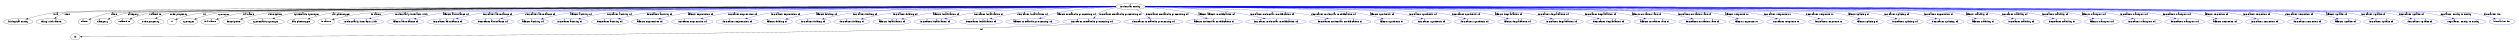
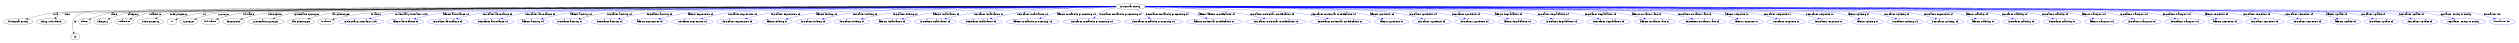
edge "molecular entity" -> "increases activity of": color blue -> black
edge "increases metabolic processing of" -> "id": now "molecular entity" -> "id"
